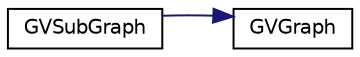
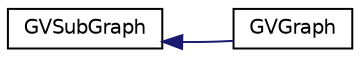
edge "GVSubGraph" -> "GVGraph": reversed
